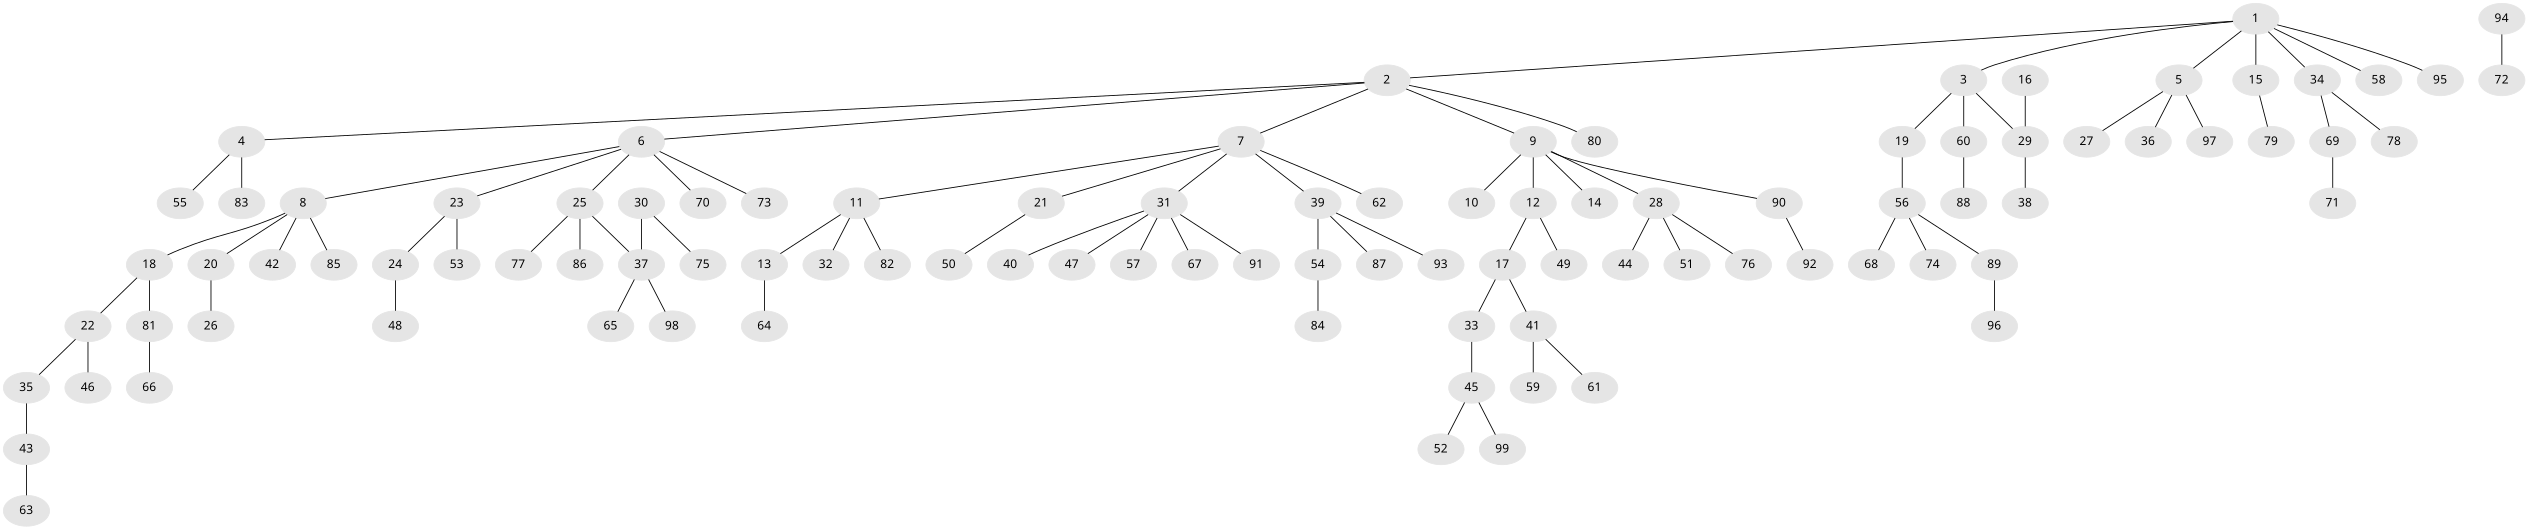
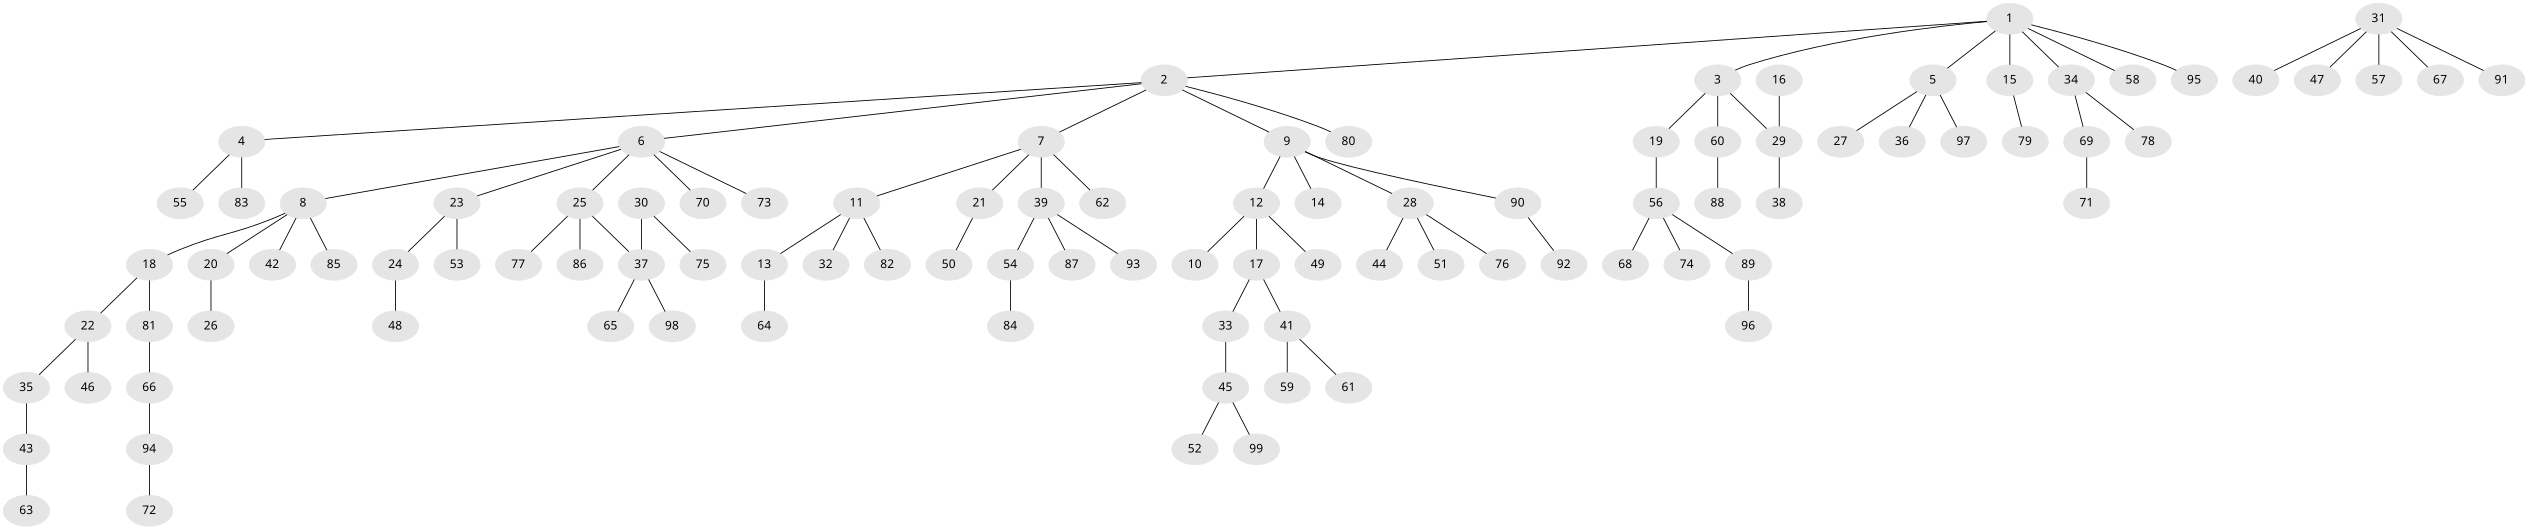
edge "9" -- "10": now "12" -- "10"
edge "7" -- "31": removed
edge "66" -- "94": added
